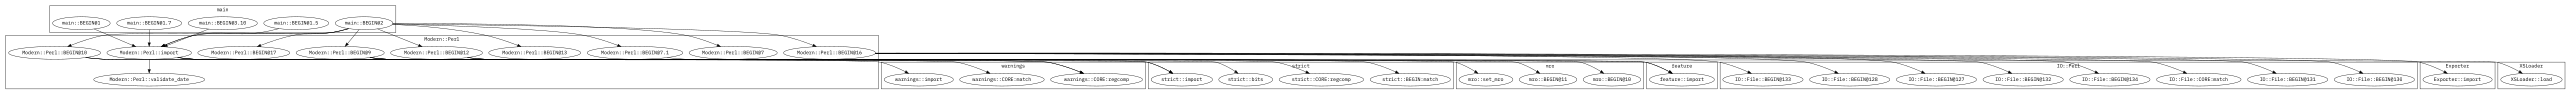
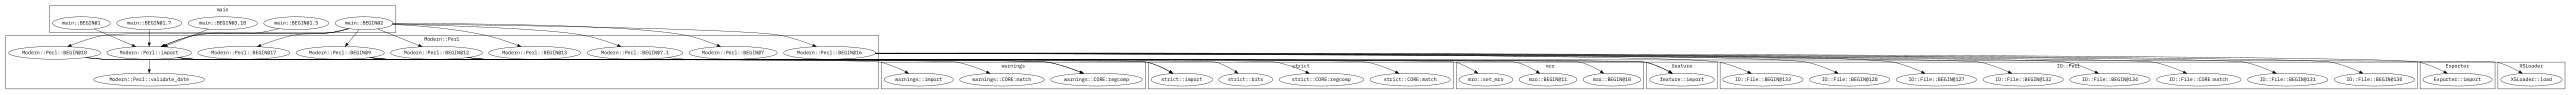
node "strict::BEGIN:match": label "strict::BEGIN:match" -> "strict::CORE:match"
